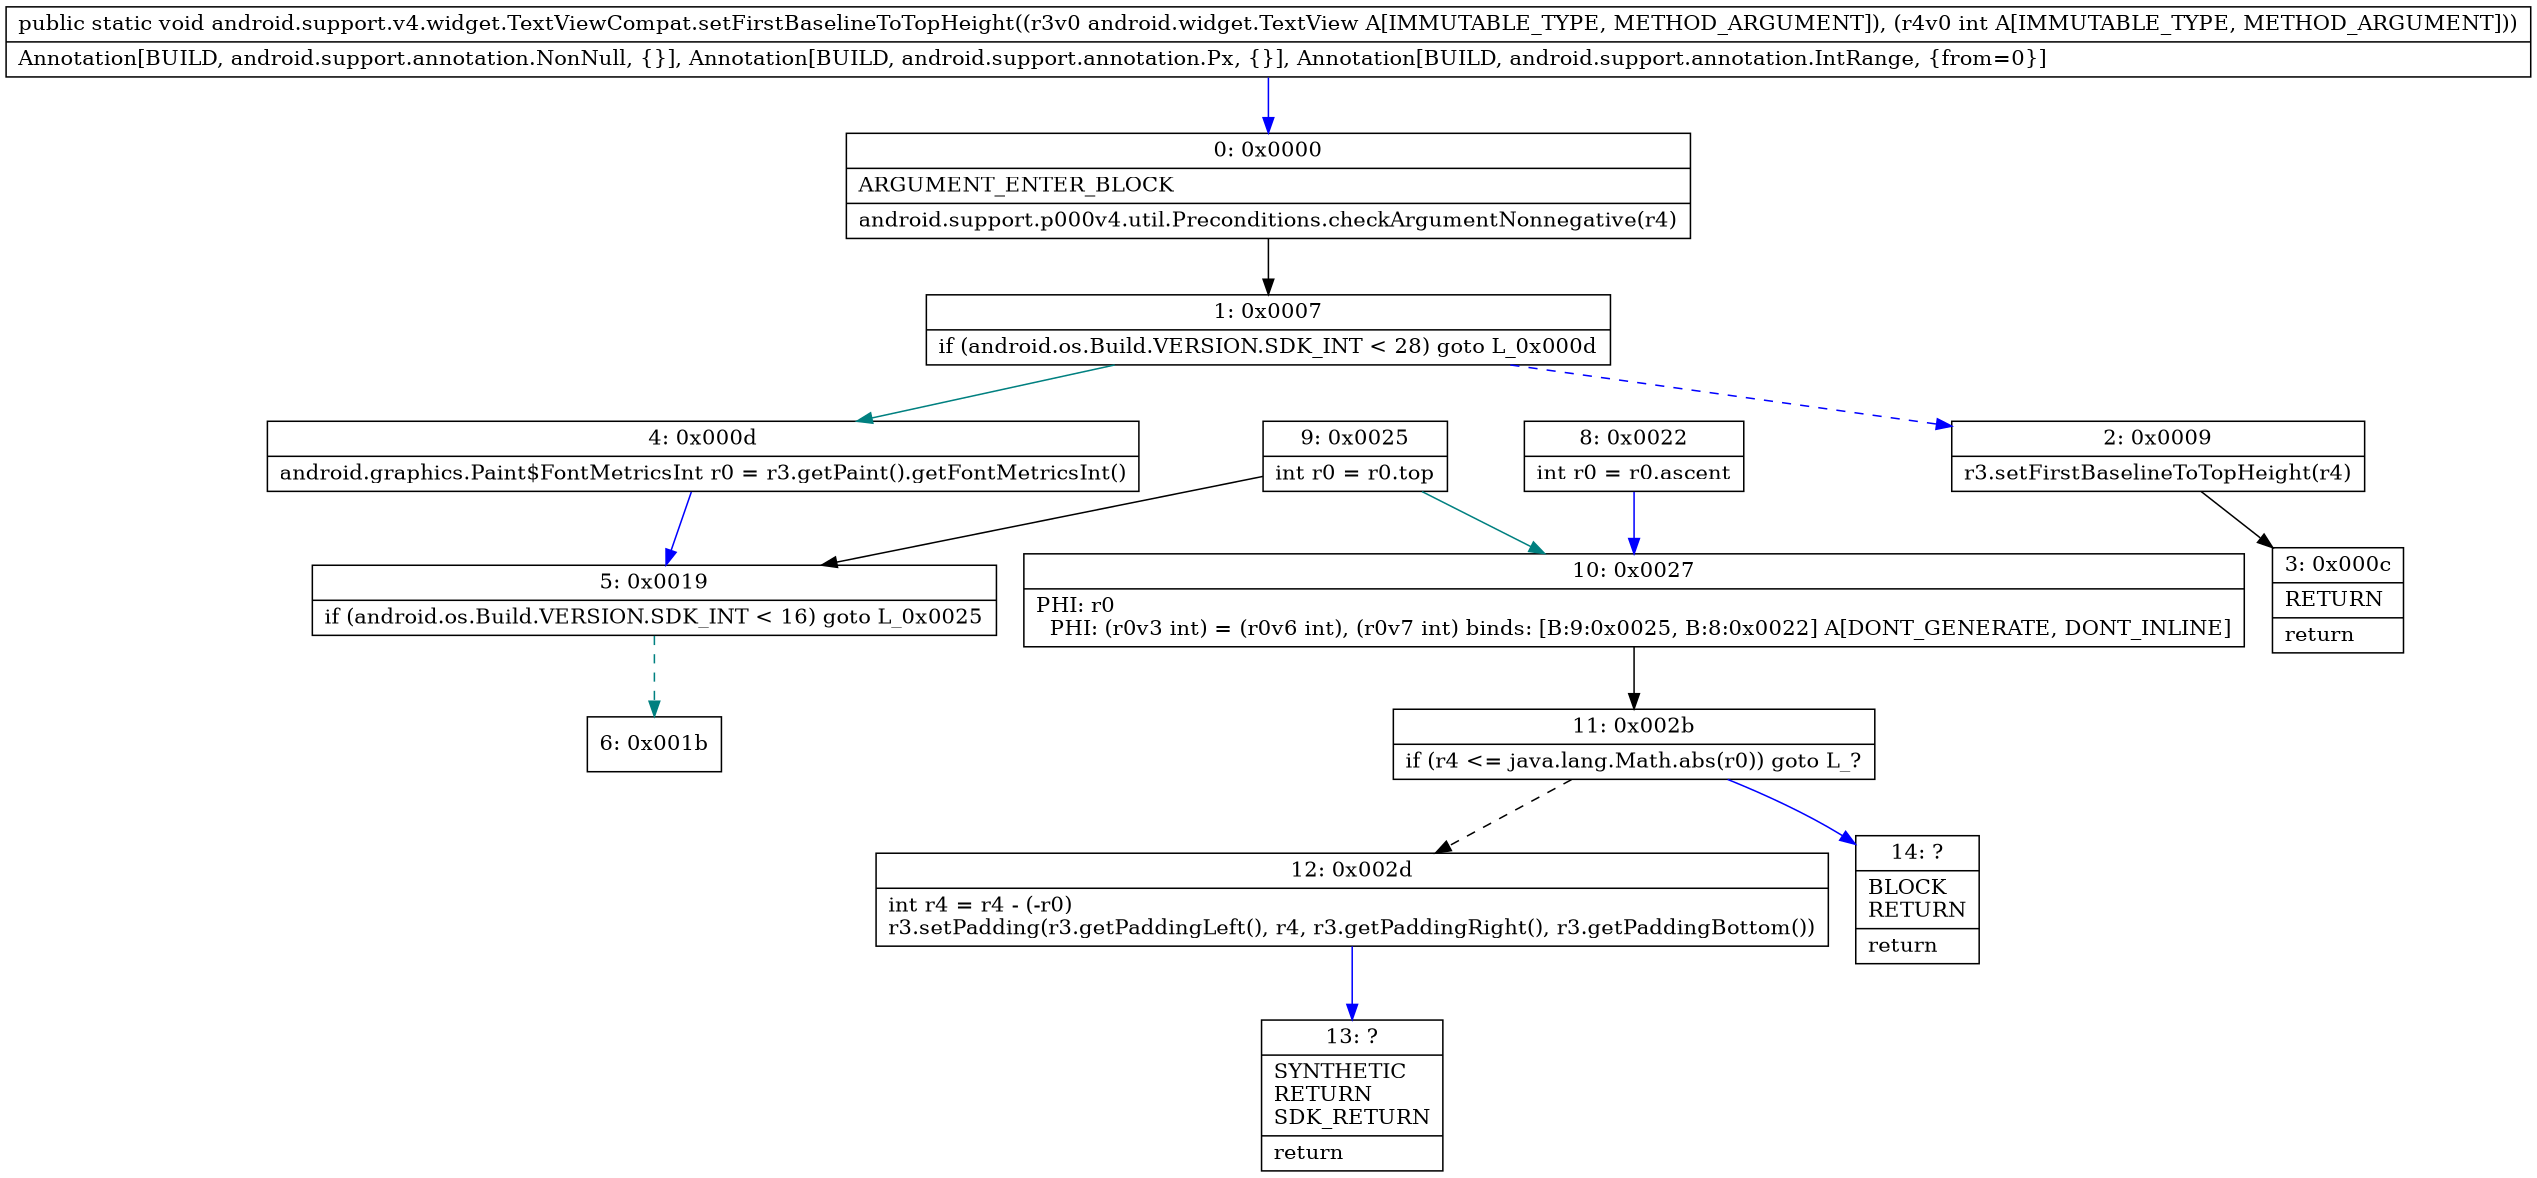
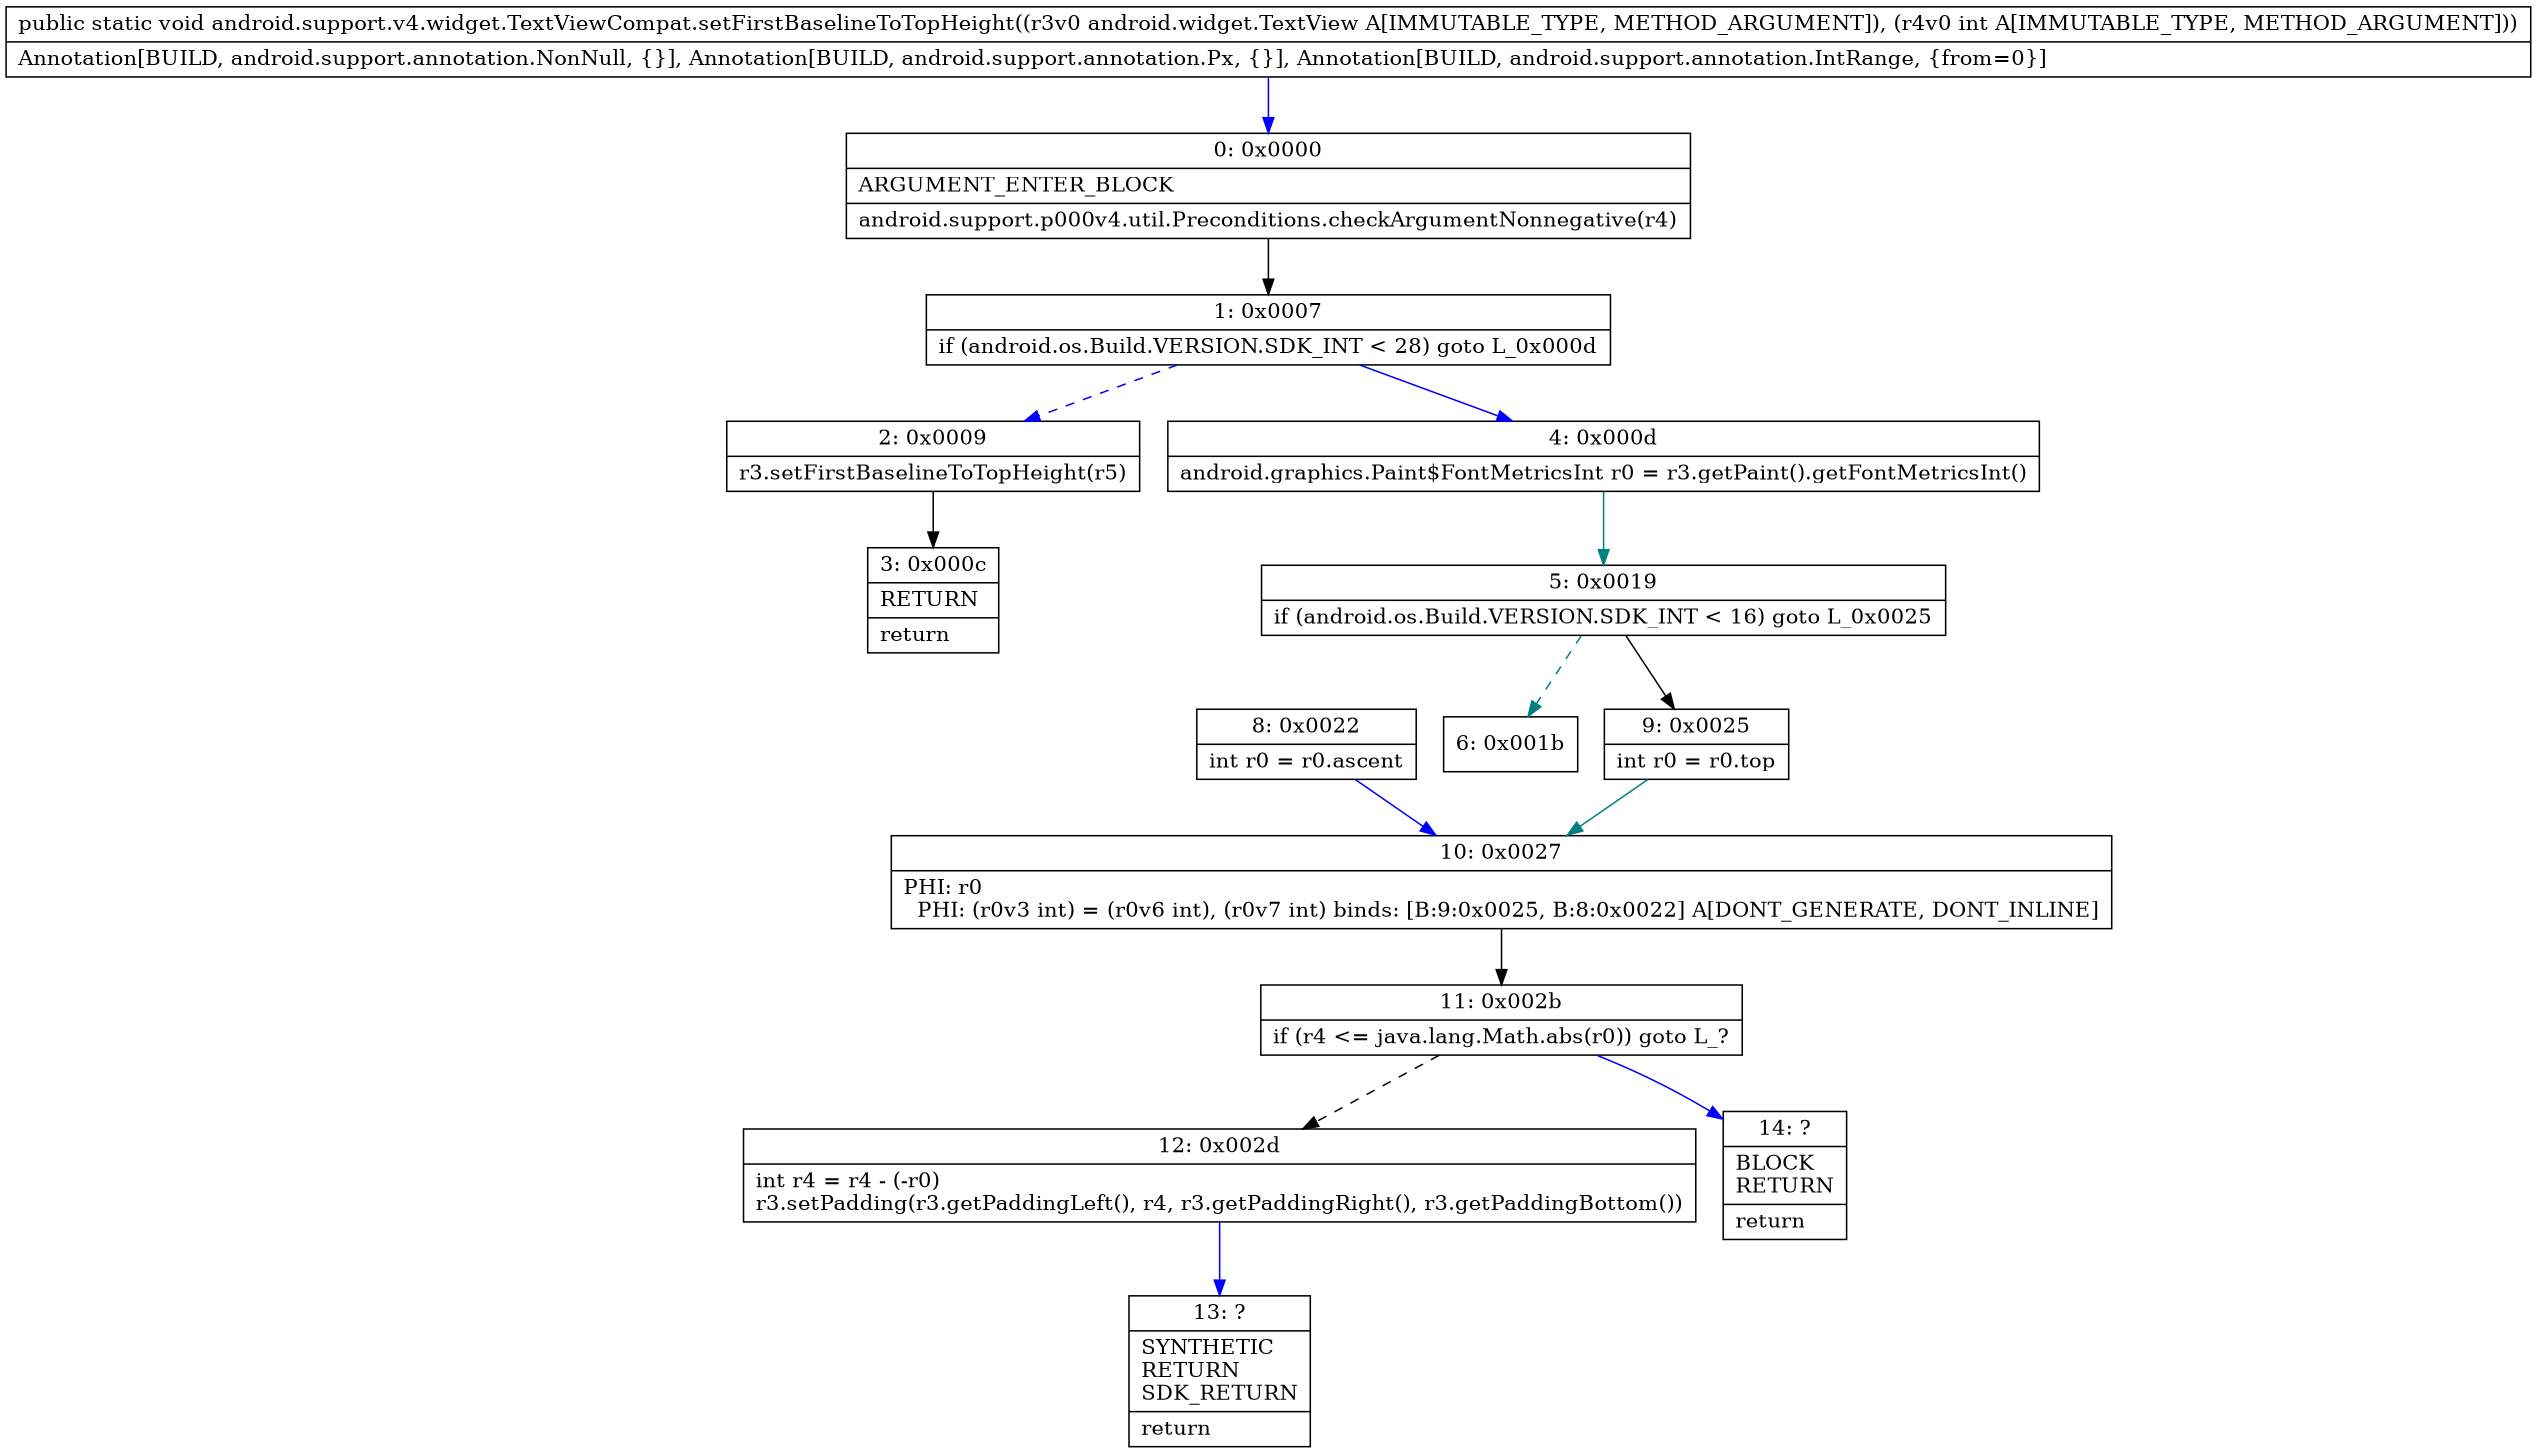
edge "1: 0x0007" -> "4: 0x000d": color teal -> blue
node "2: 0x0009": text "r3.setFirstBaselineToTopHeight(r4)" -> "r3.setFirstBaselineToTopHeight(r5)"
edge "9: 0x0025" -> "5: 0x0019": reversed
edge "4: 0x000d" -> "5: 0x0019": color blue -> teal
